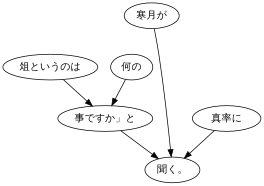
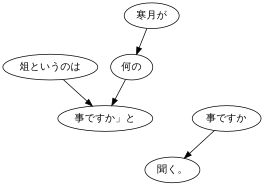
edge "寒月が" -> "聞く。": now "寒月が" -> "何の"
node "真率に": label "真率に" -> "事ですか"
edge "事ですか」と" -> "聞く。": removed
